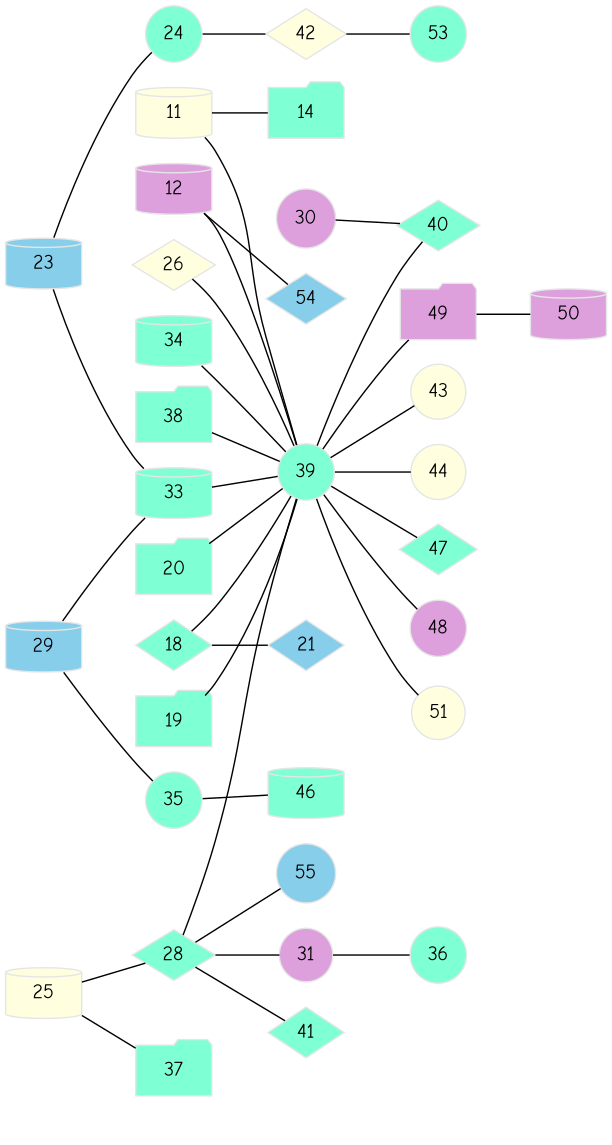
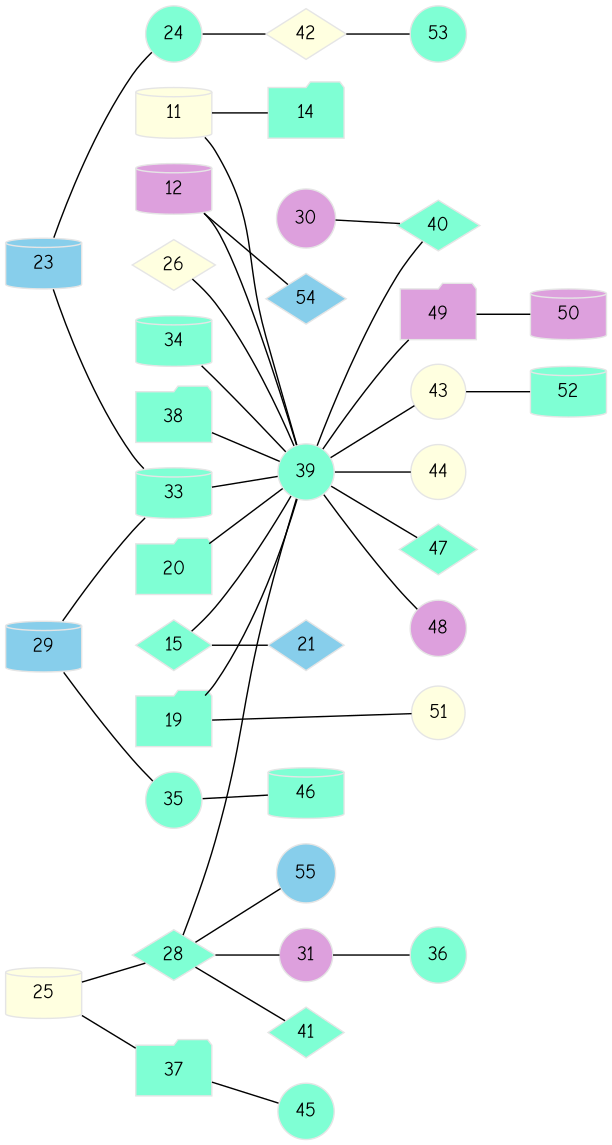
node "52": added
edge "39" -- "51": now "19" -- "51"
node "18": label "18" -> "15"
node "45": added
